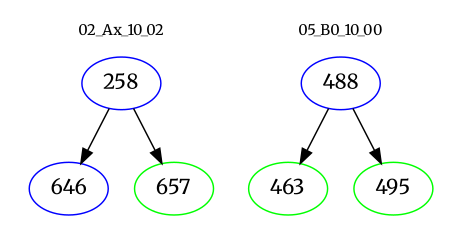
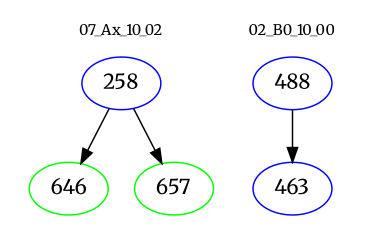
cluster "02_Ax_10_02": label "02_Ax_10_02" -> "07_Ax_10_02"
cluster "05_B0_10_00": label "05_B0_10_00" -> "02_B0_10_00"
node "646": color blue -> green
node "463": color green -> blue
node "495": removed
